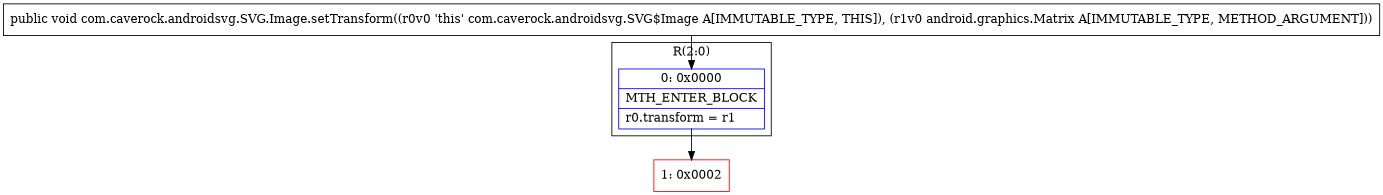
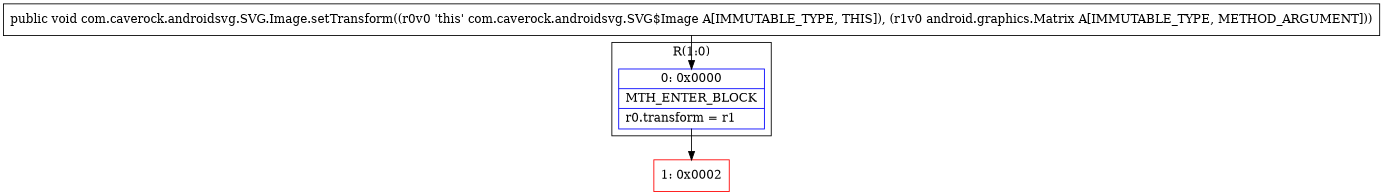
cluster "R(2:0)": label "R(2:0)" -> "R(1:0)"
